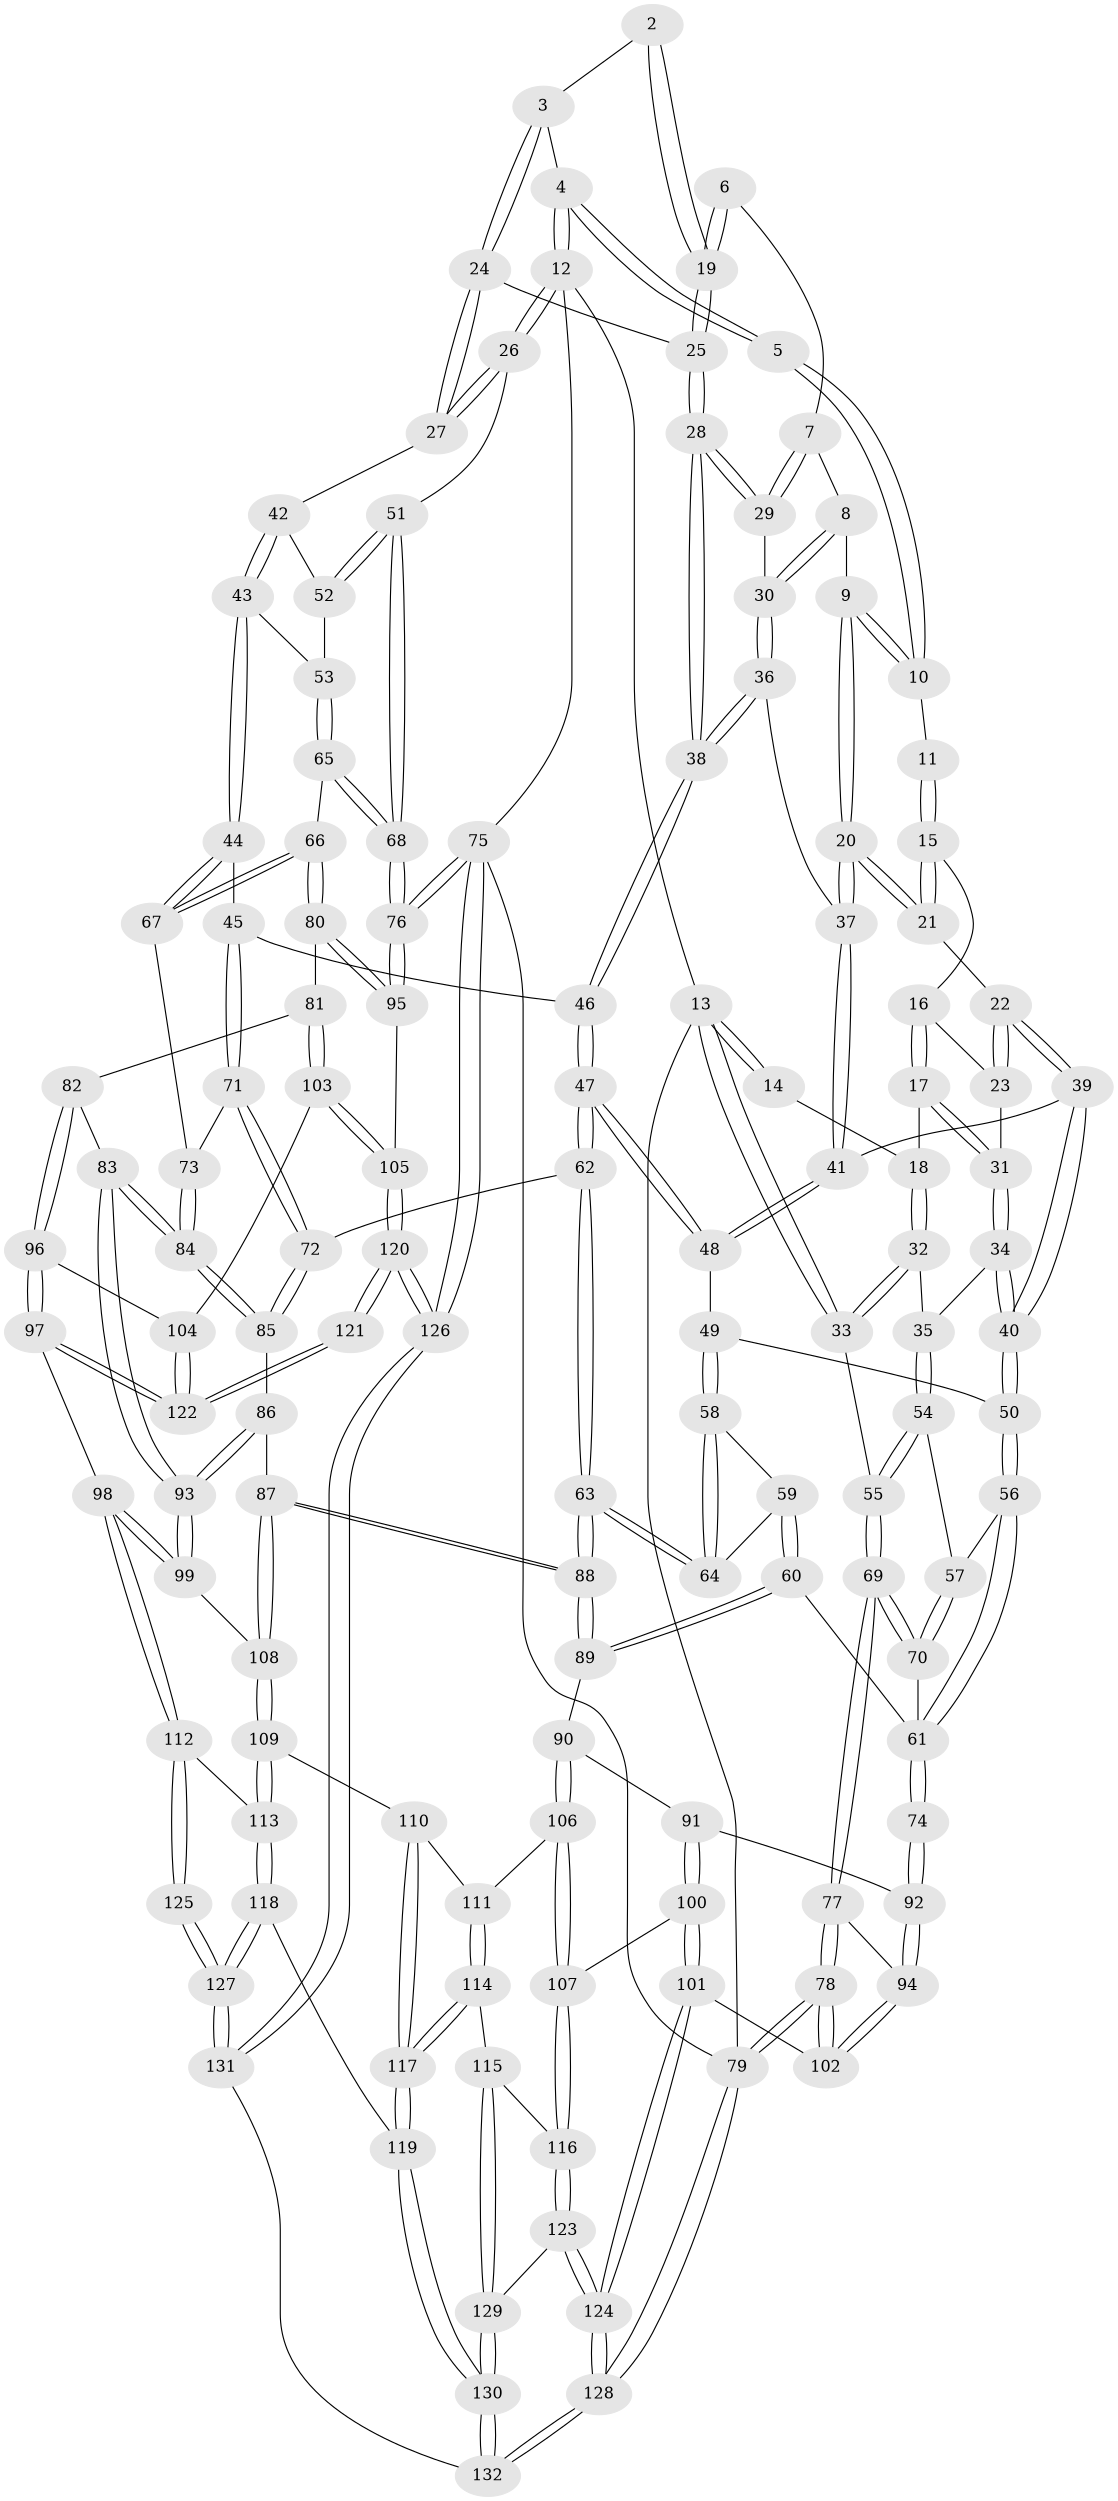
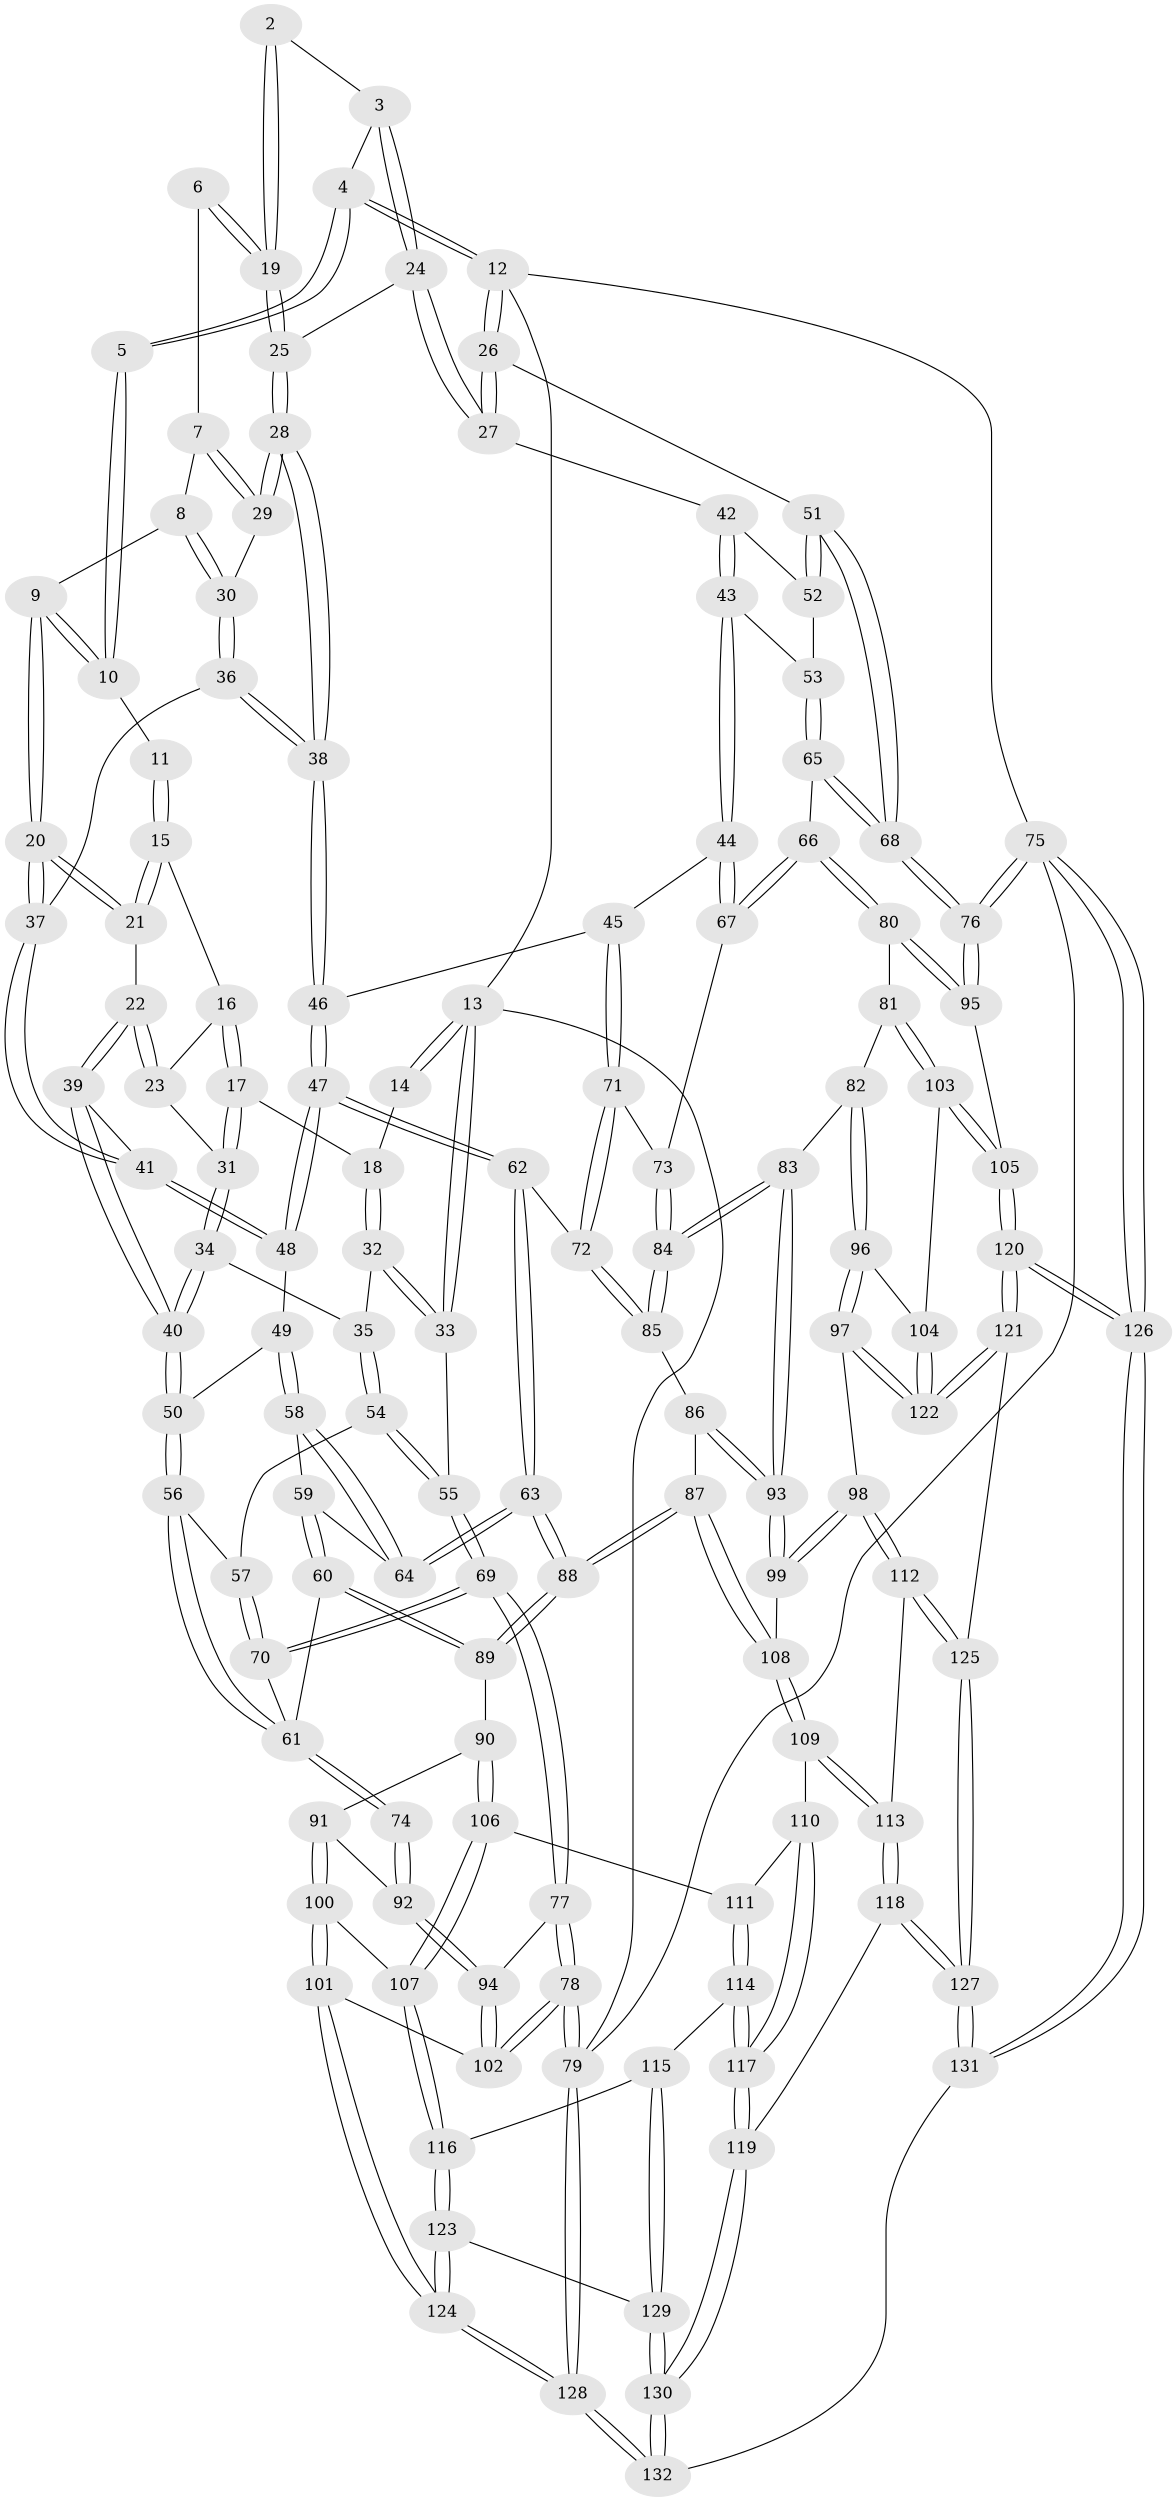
edge "121" -- "125": added
